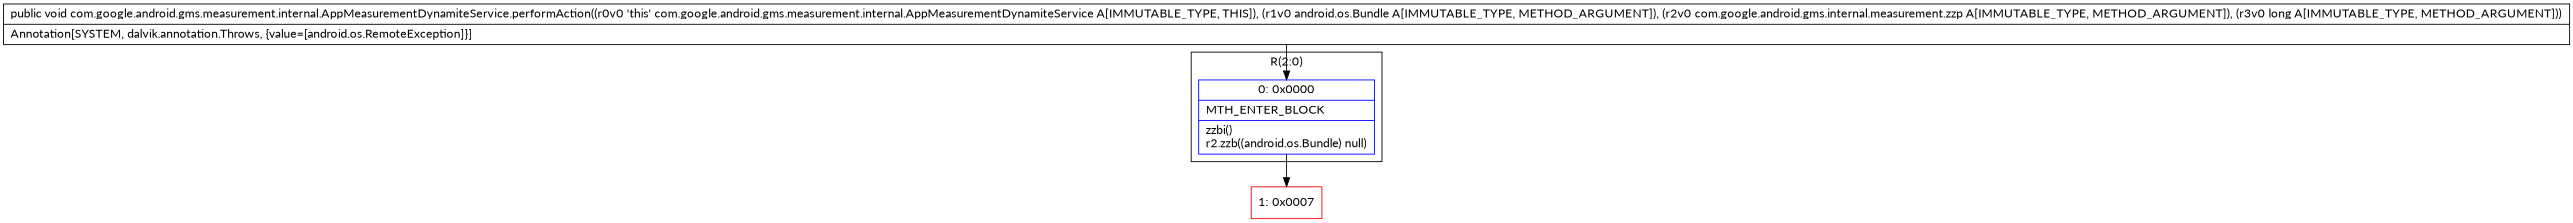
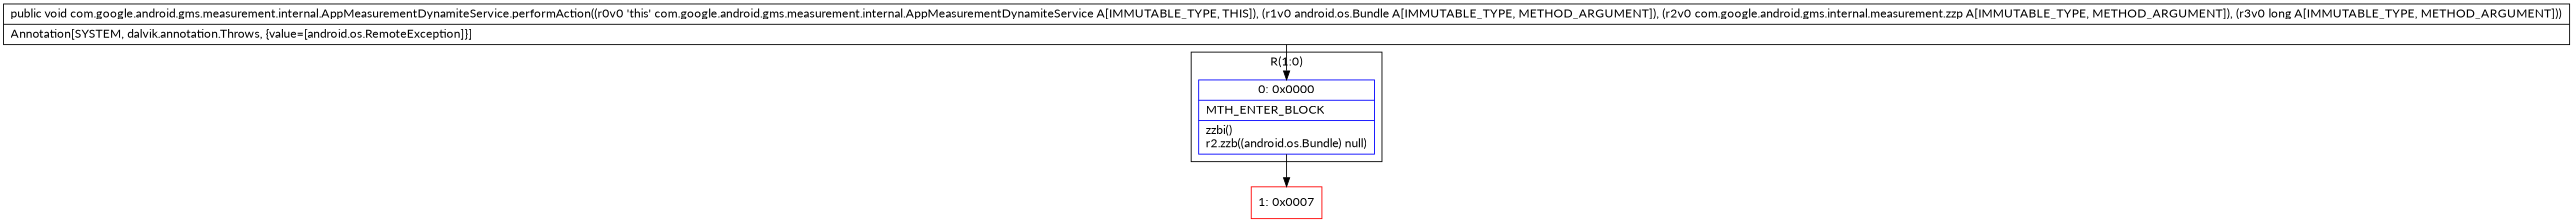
cluster "R(2:0)": label "R(2:0)" -> "R(1:0)"
